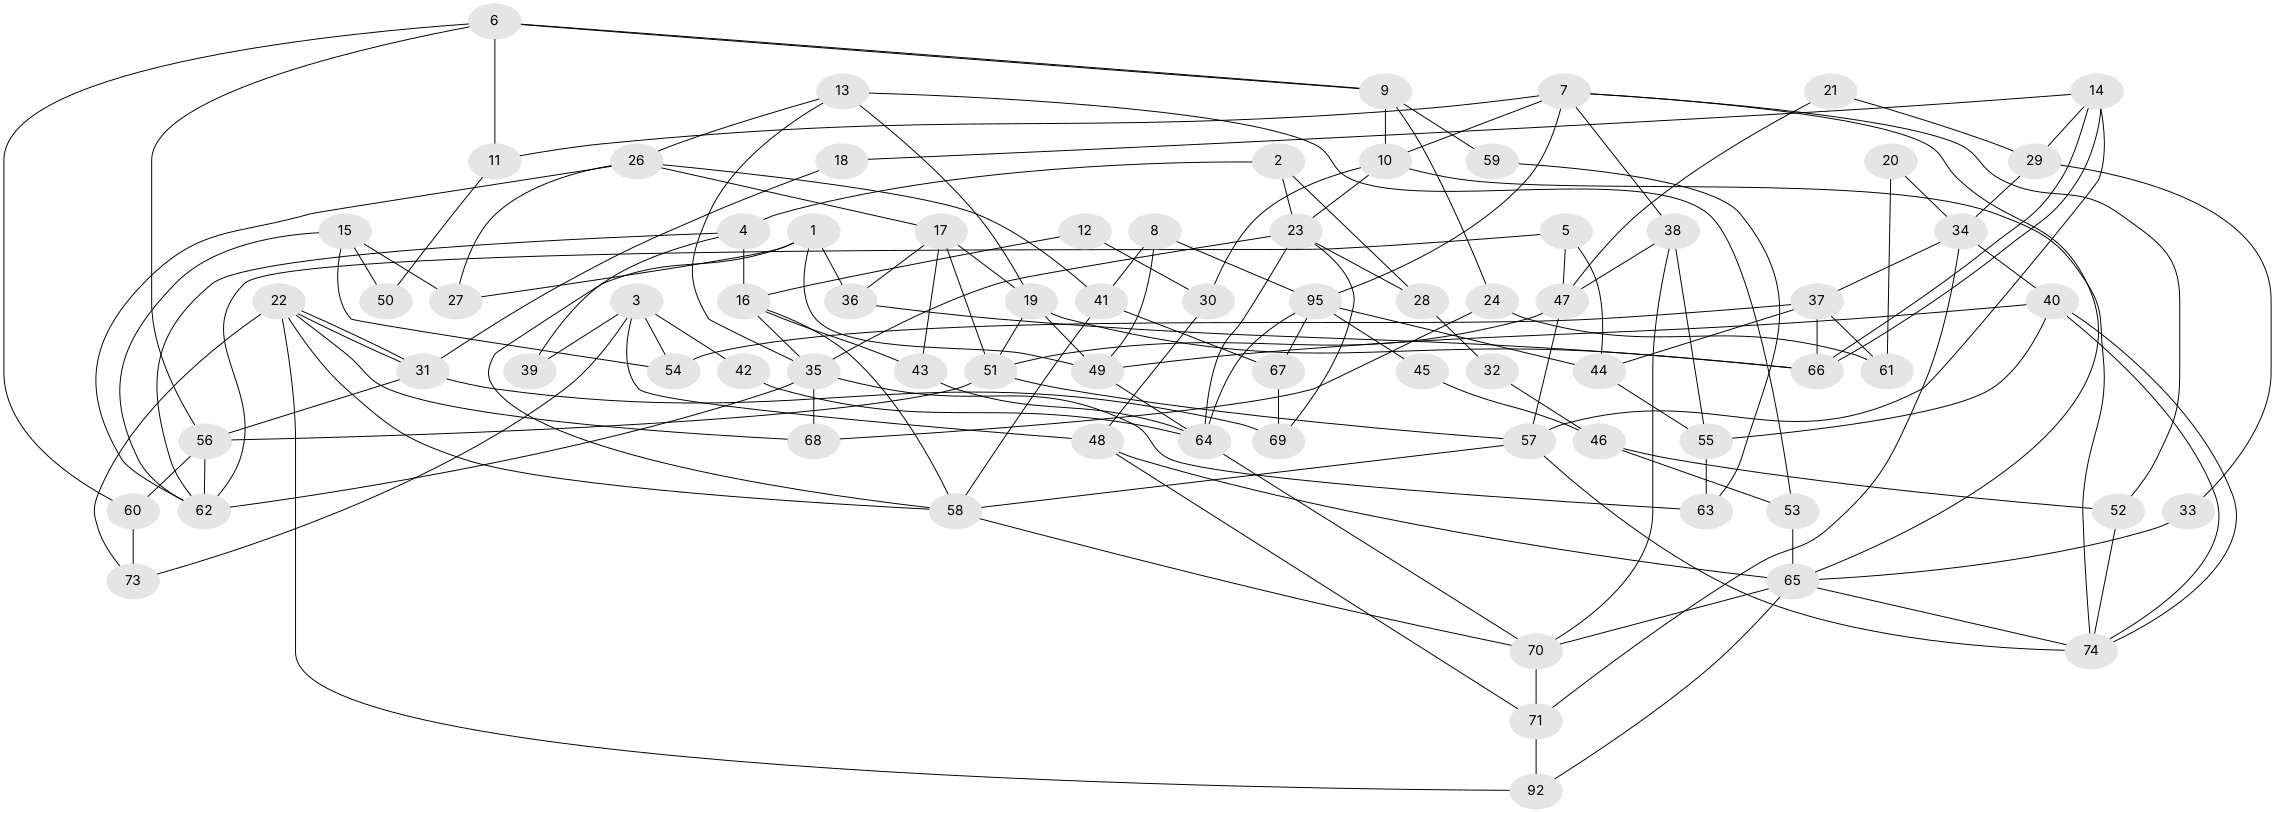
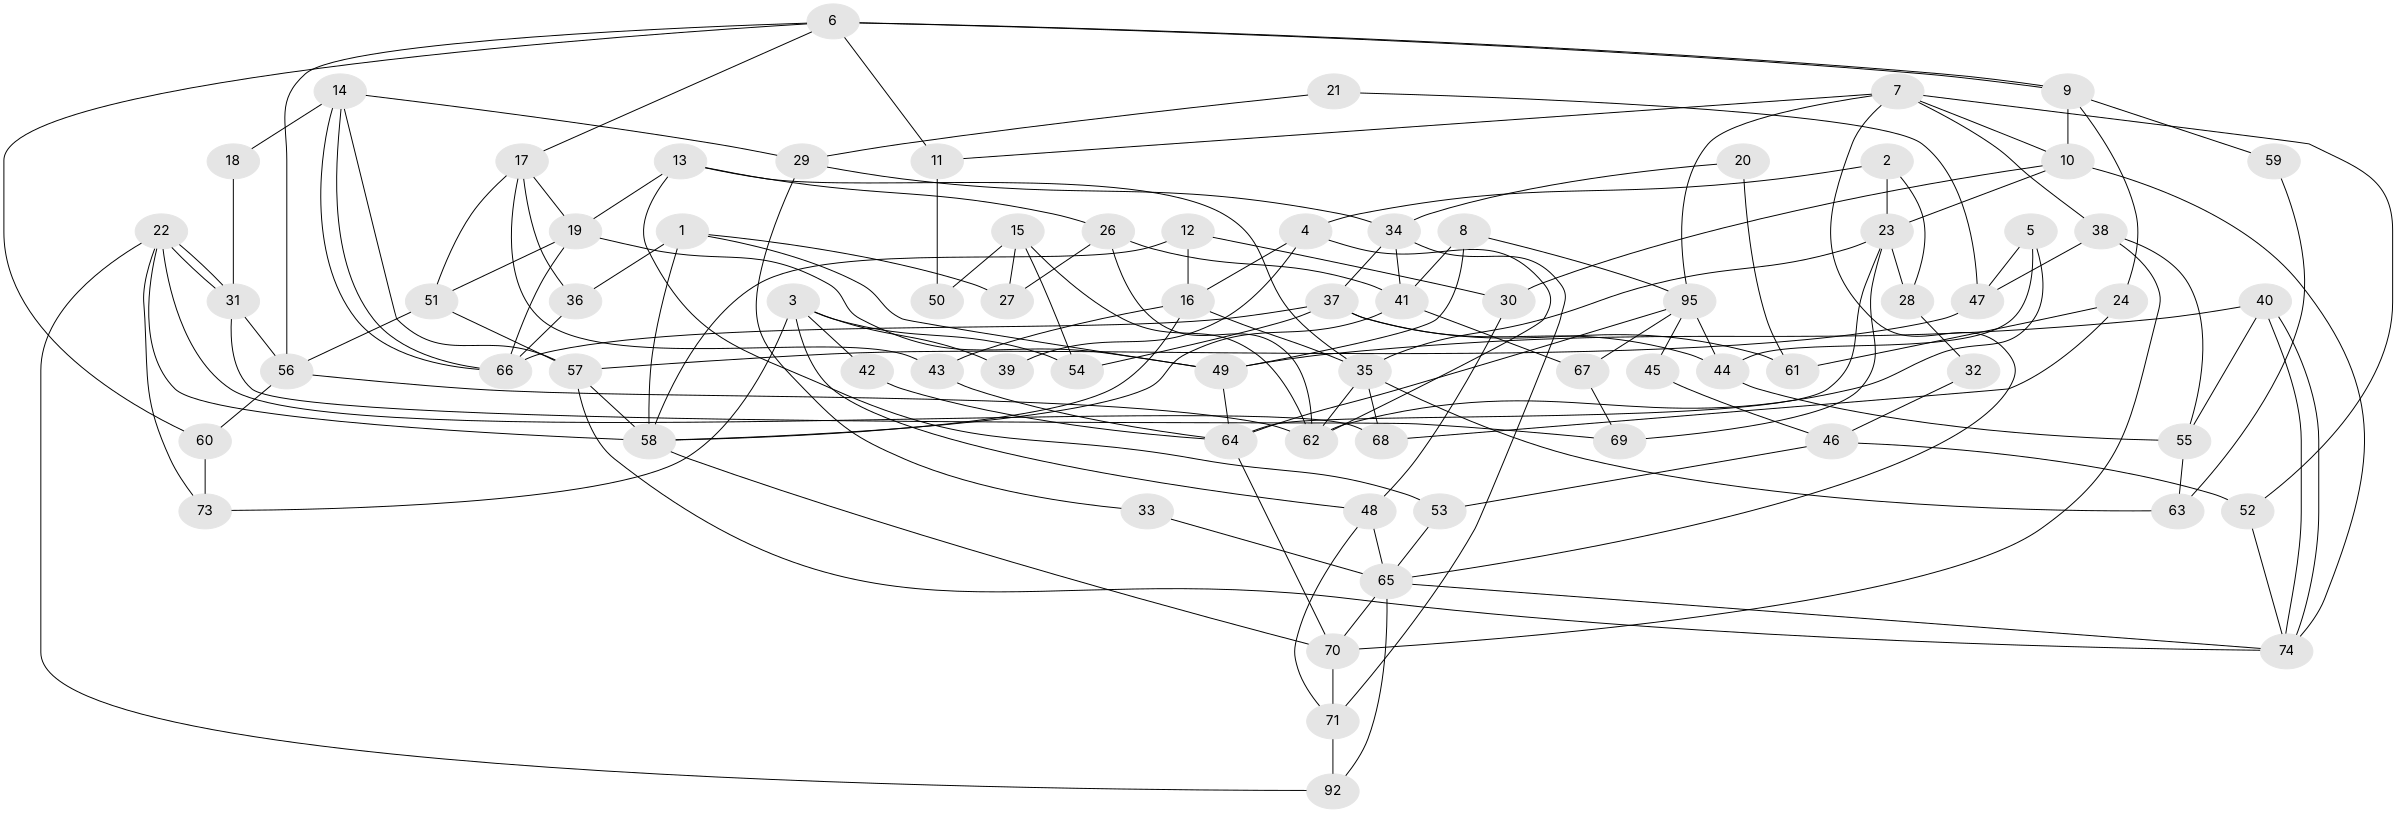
edge "26" -- "17": now "6" -- "17"
edge "12" -- "58": added
edge "34" -- "40": now "34" -- "41"
edge "47" -- "51": removed
